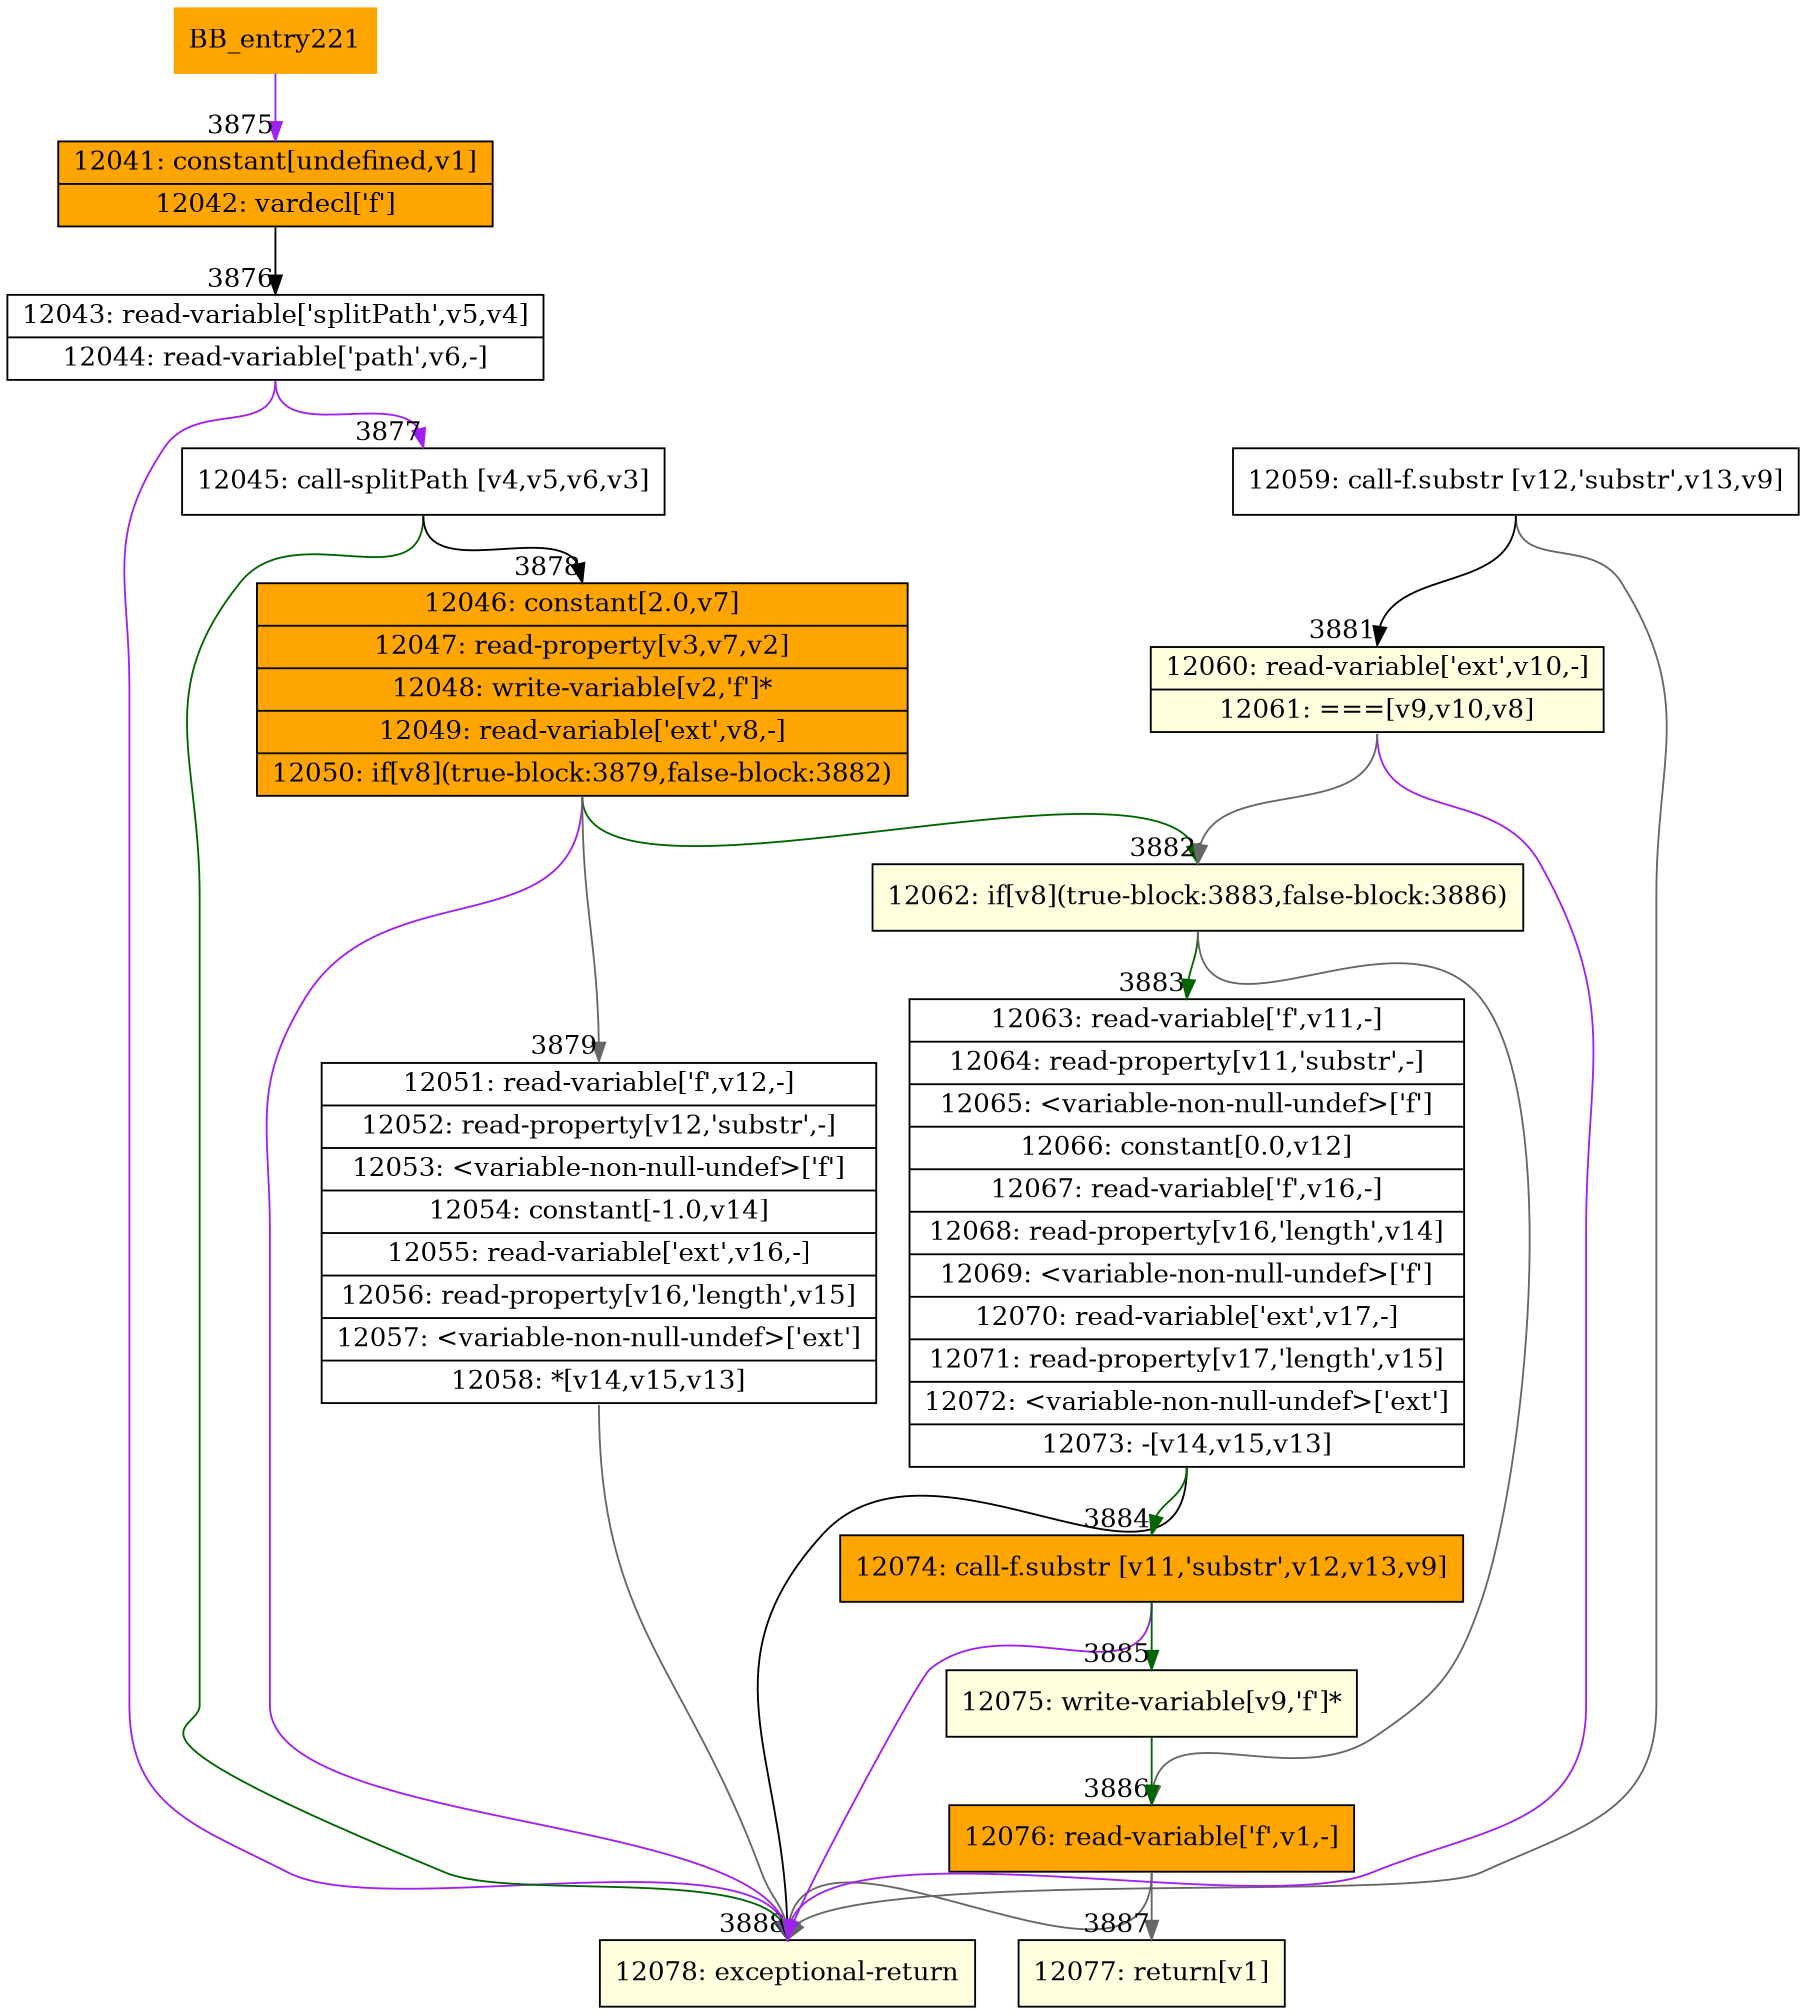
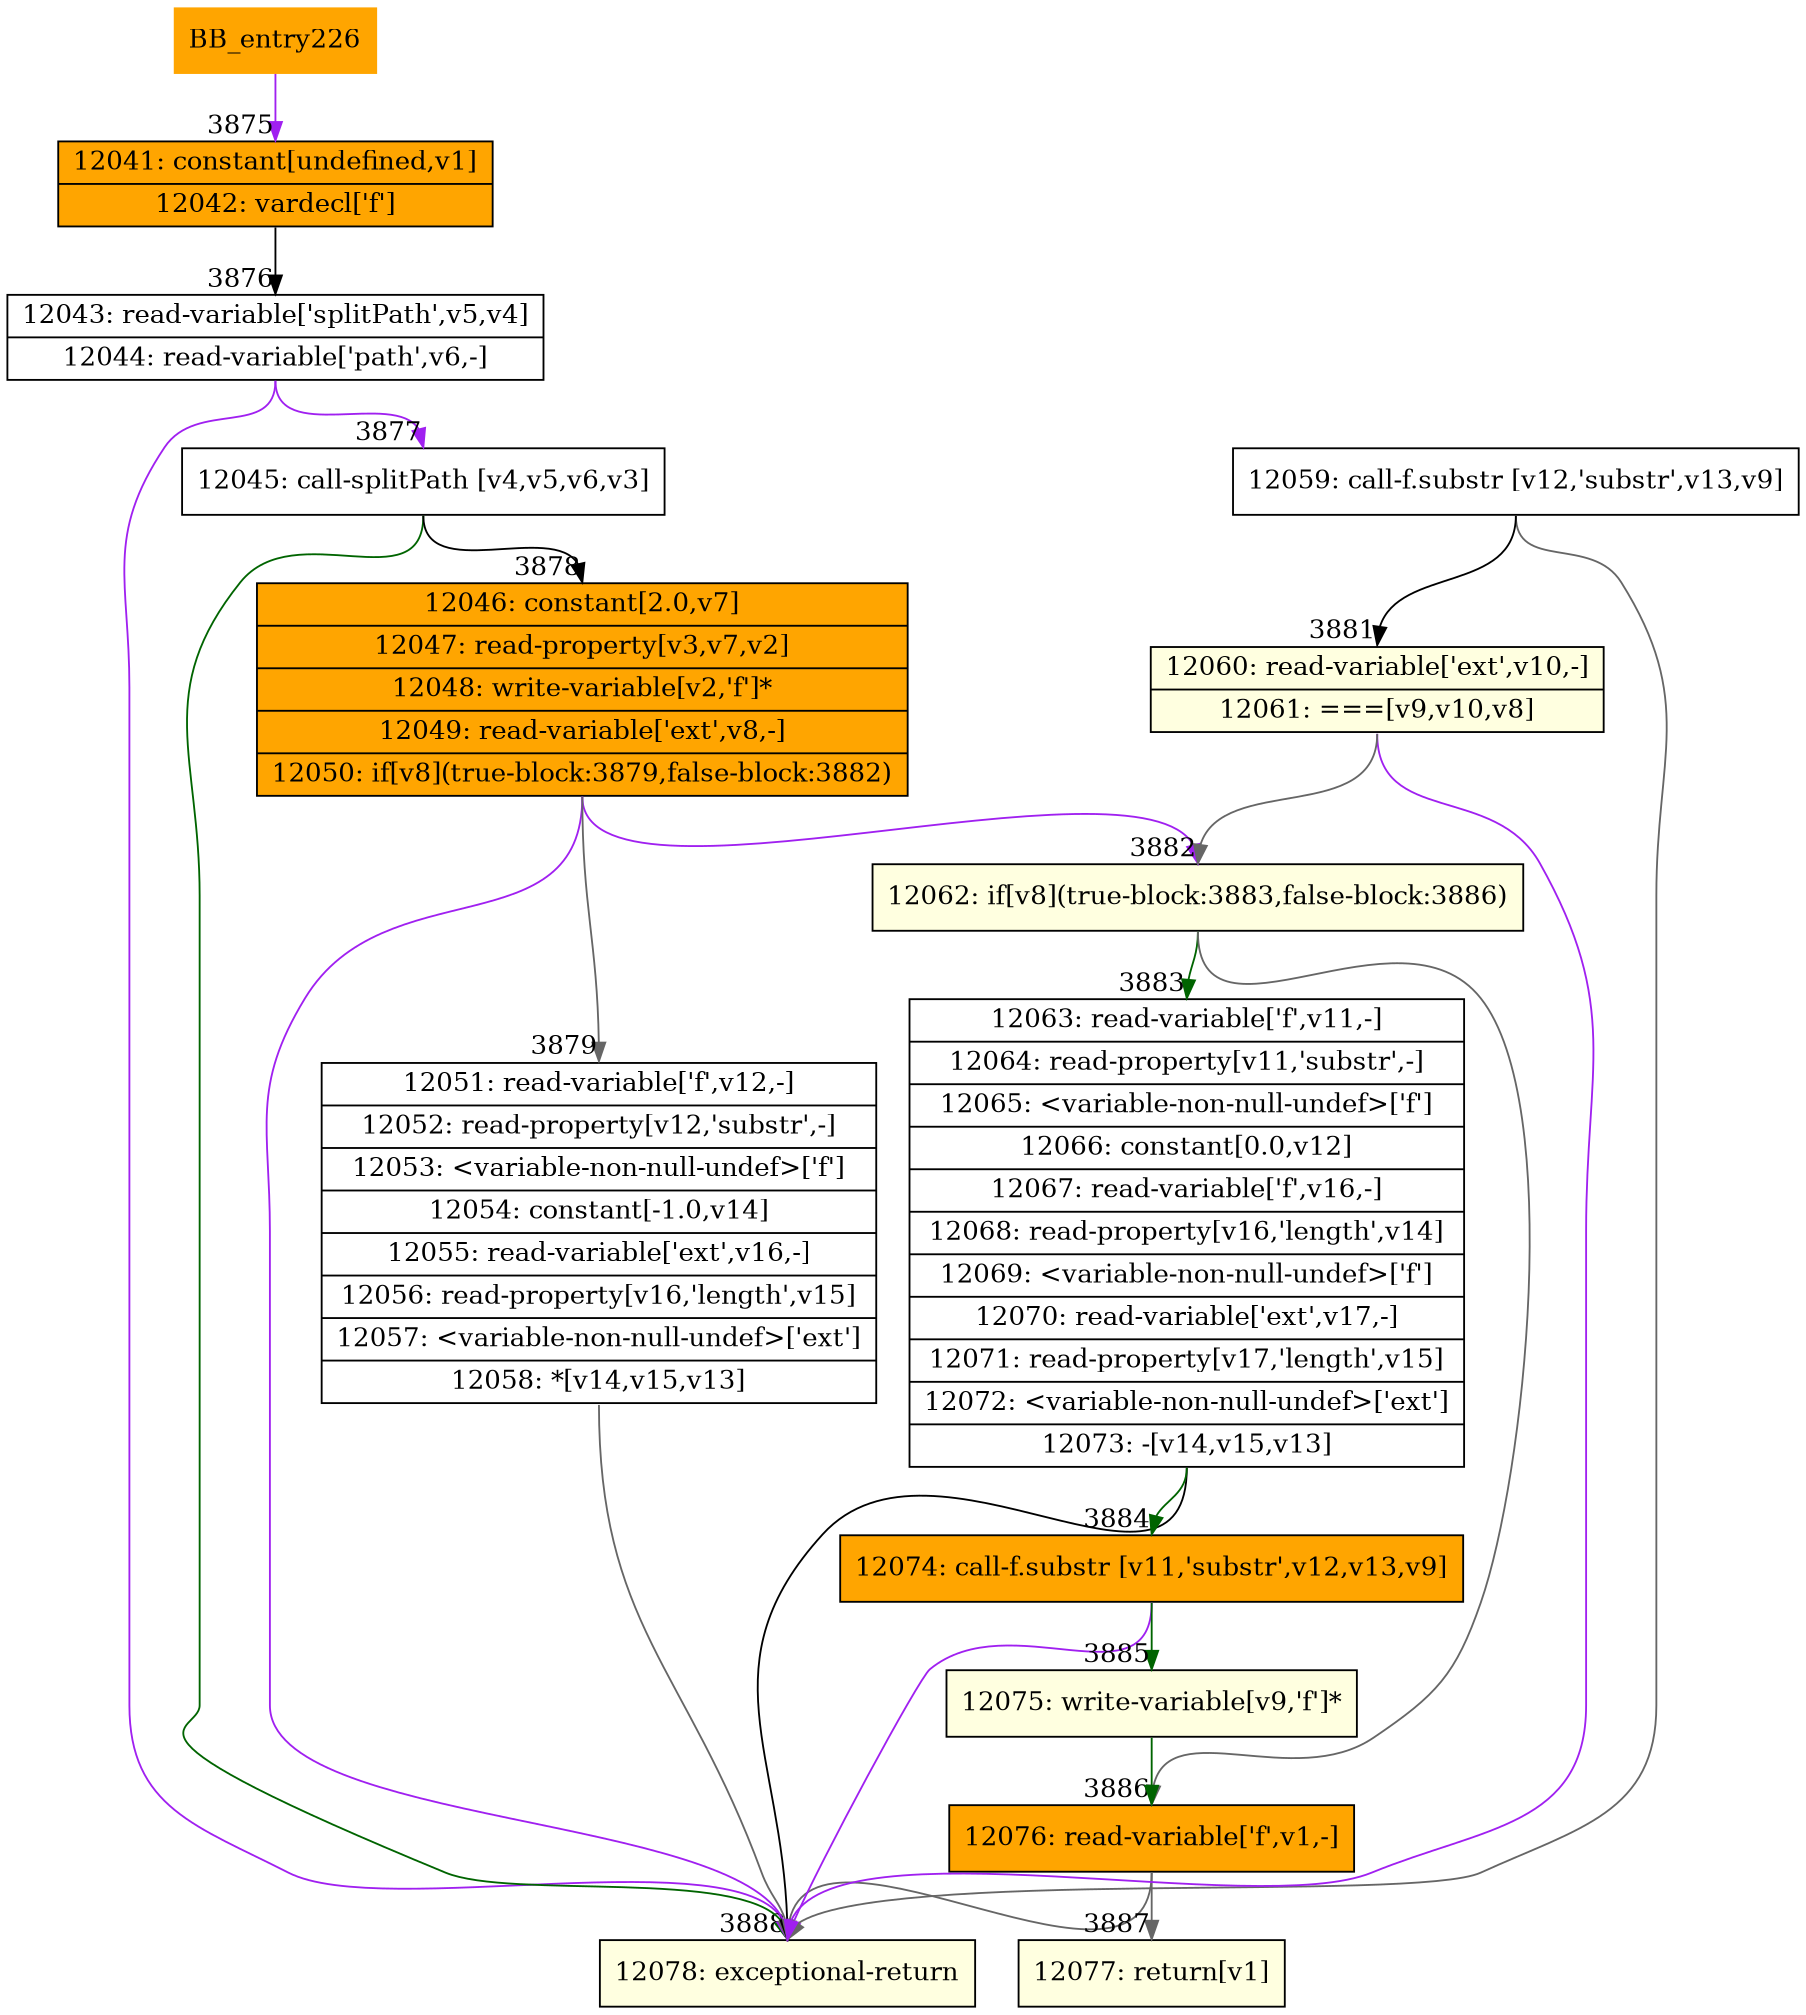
node "BB_entry221": label "BB_entry221" -> "BB_entry226"
edge "12046: constant[2.0,v7]" -> "12062: if[v8](true-block:3883,false-block:3886)": color darkgreen -> purple
